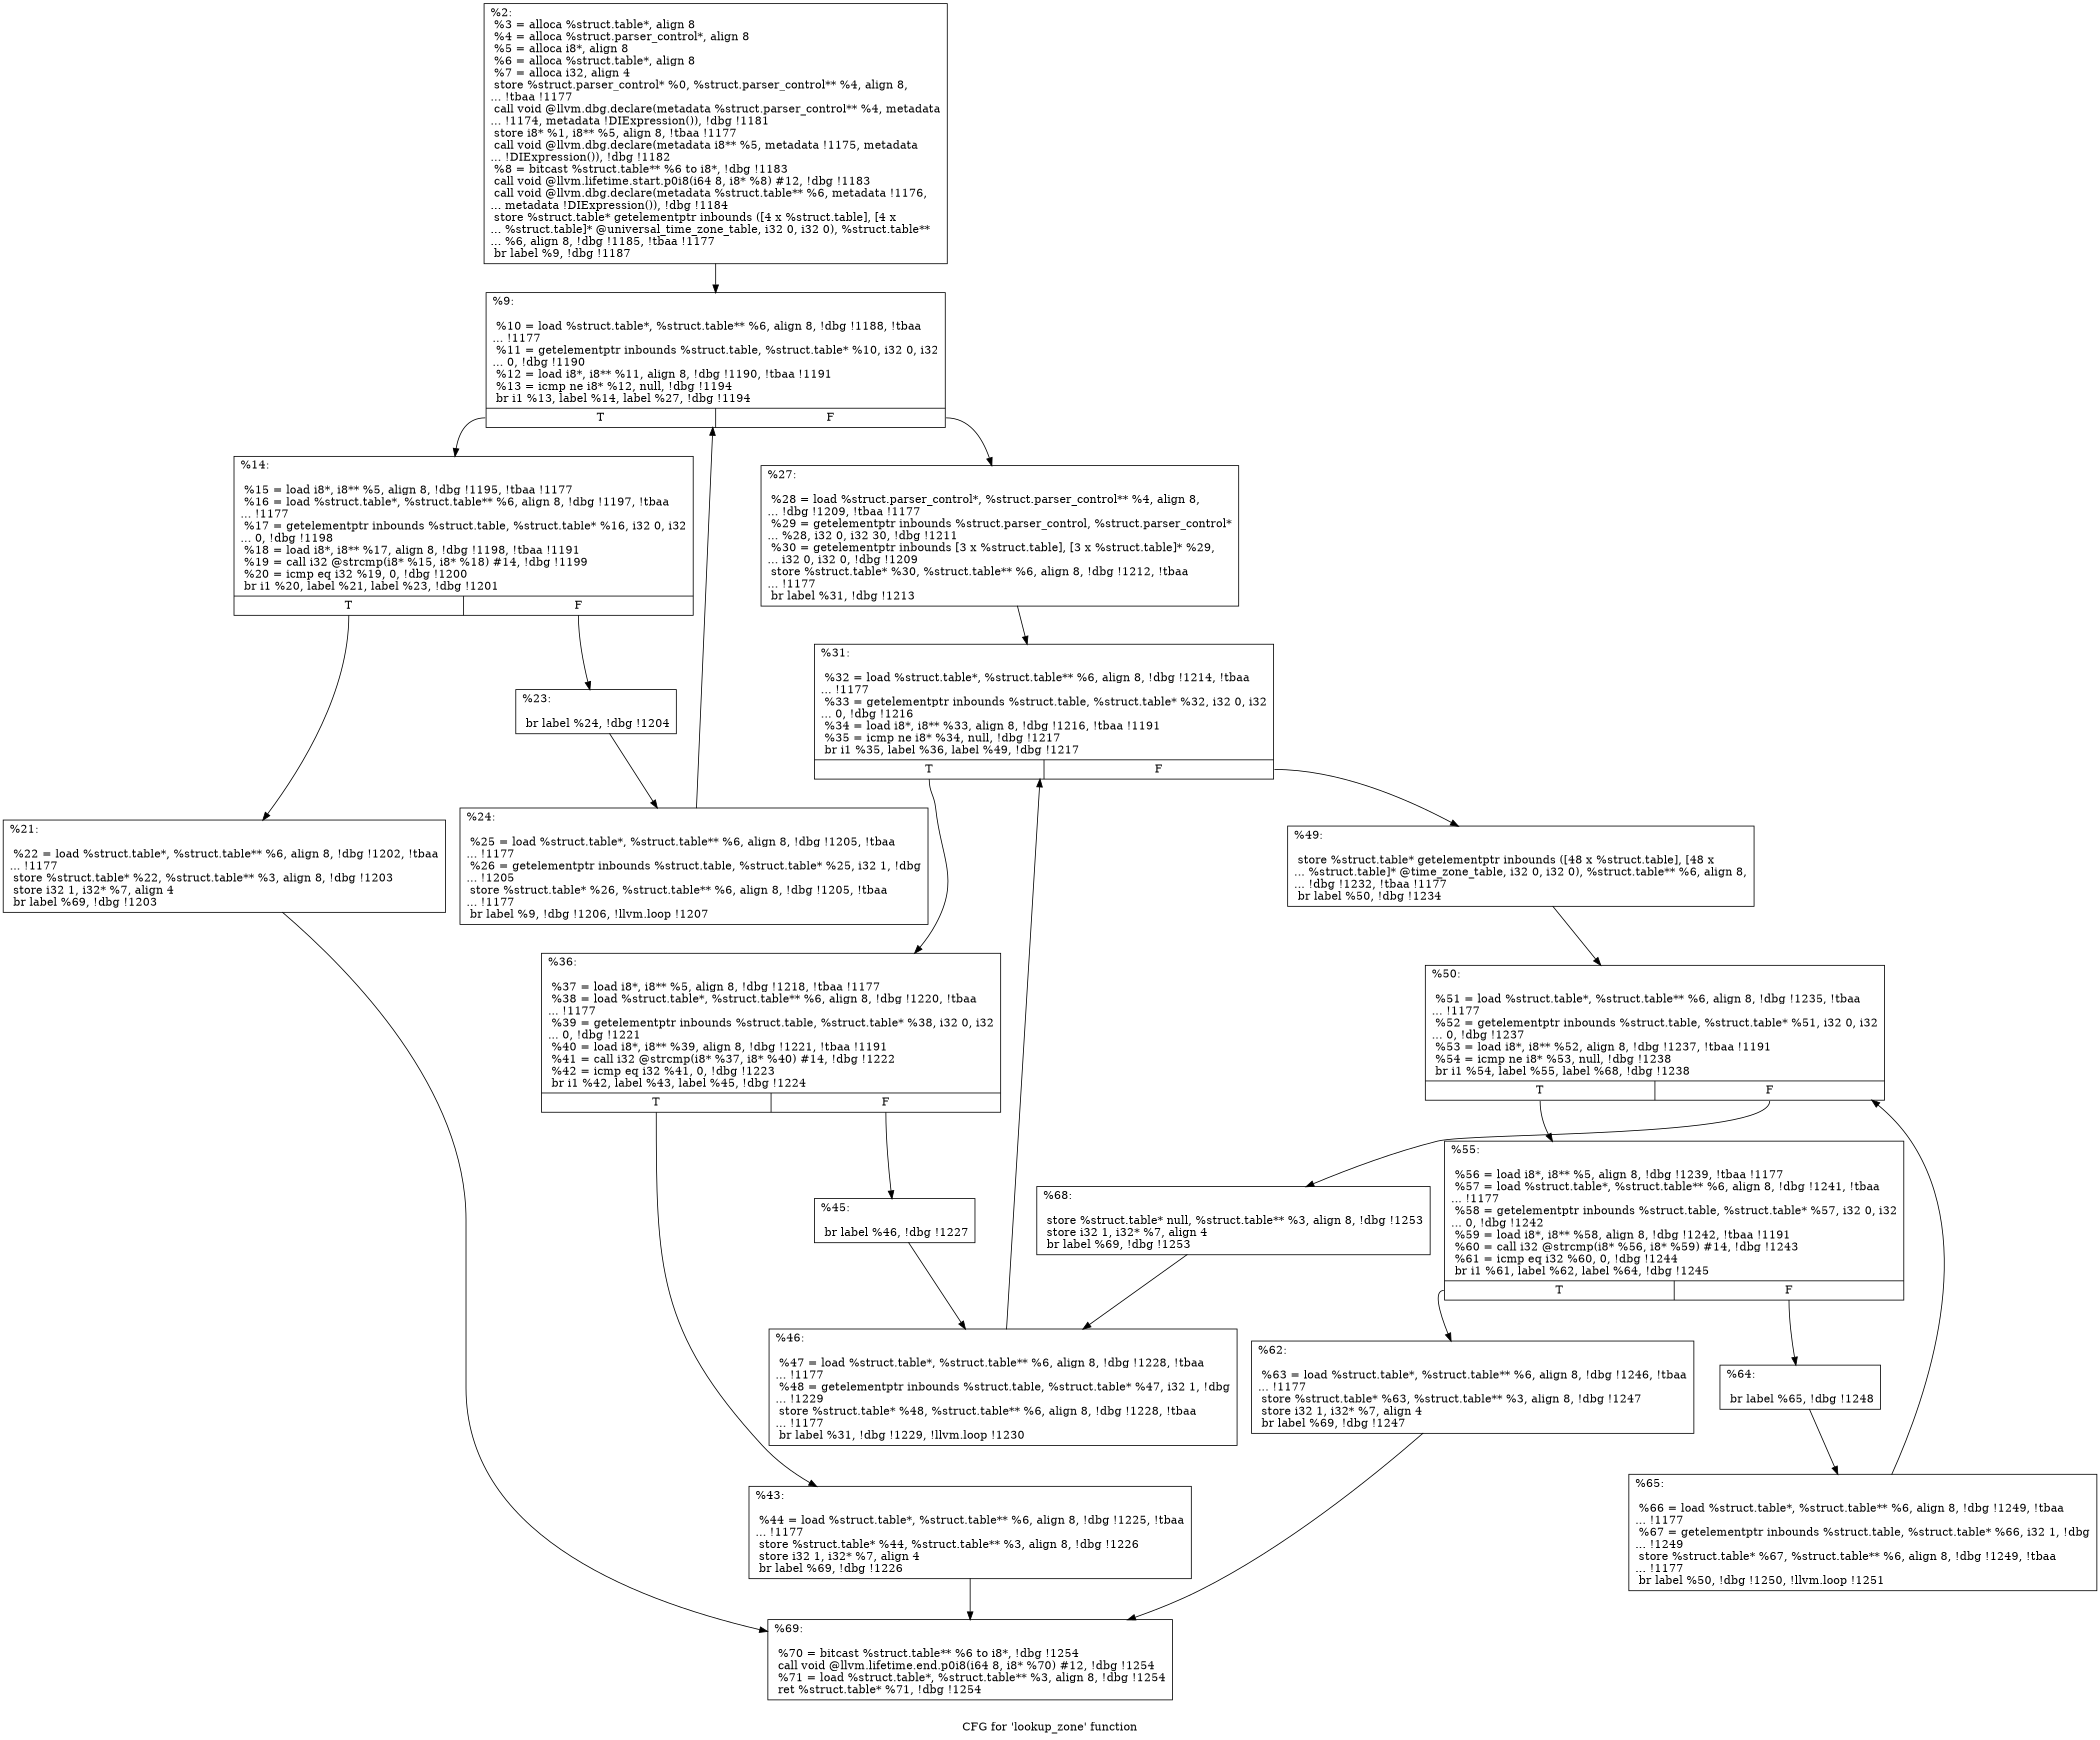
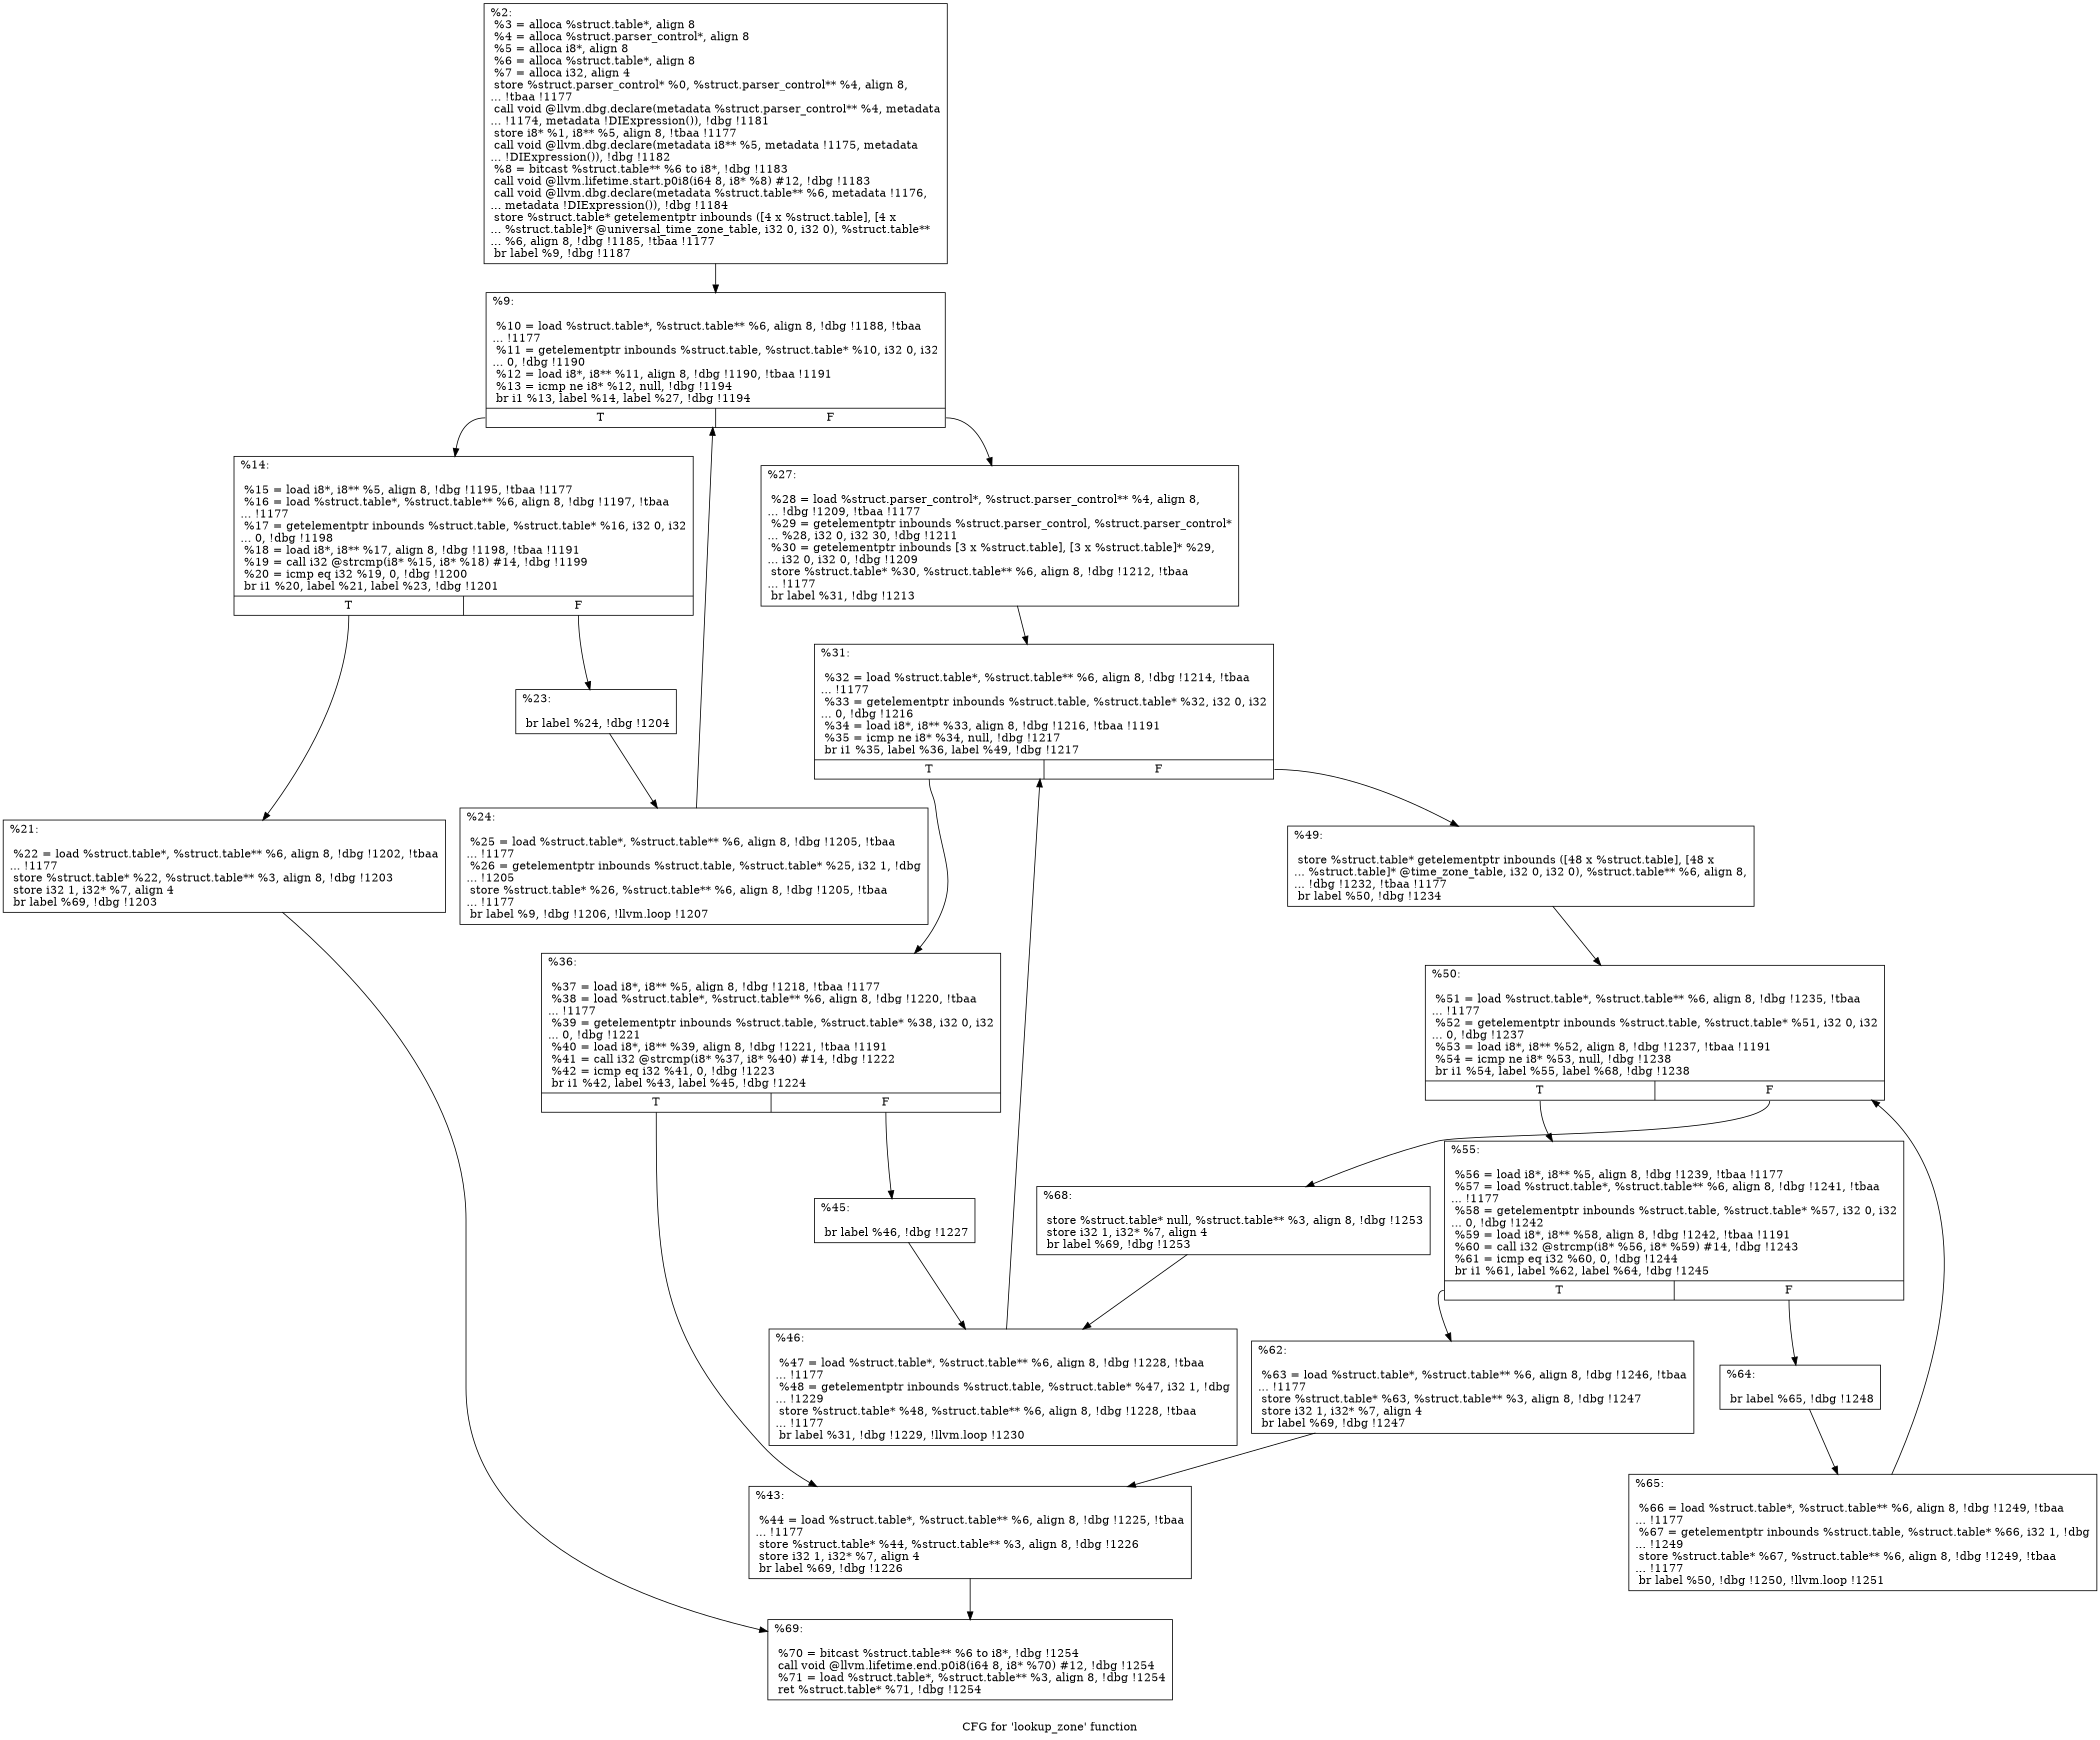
edge "%62:" -> "%69:": now "%62:" -> "%43:"
